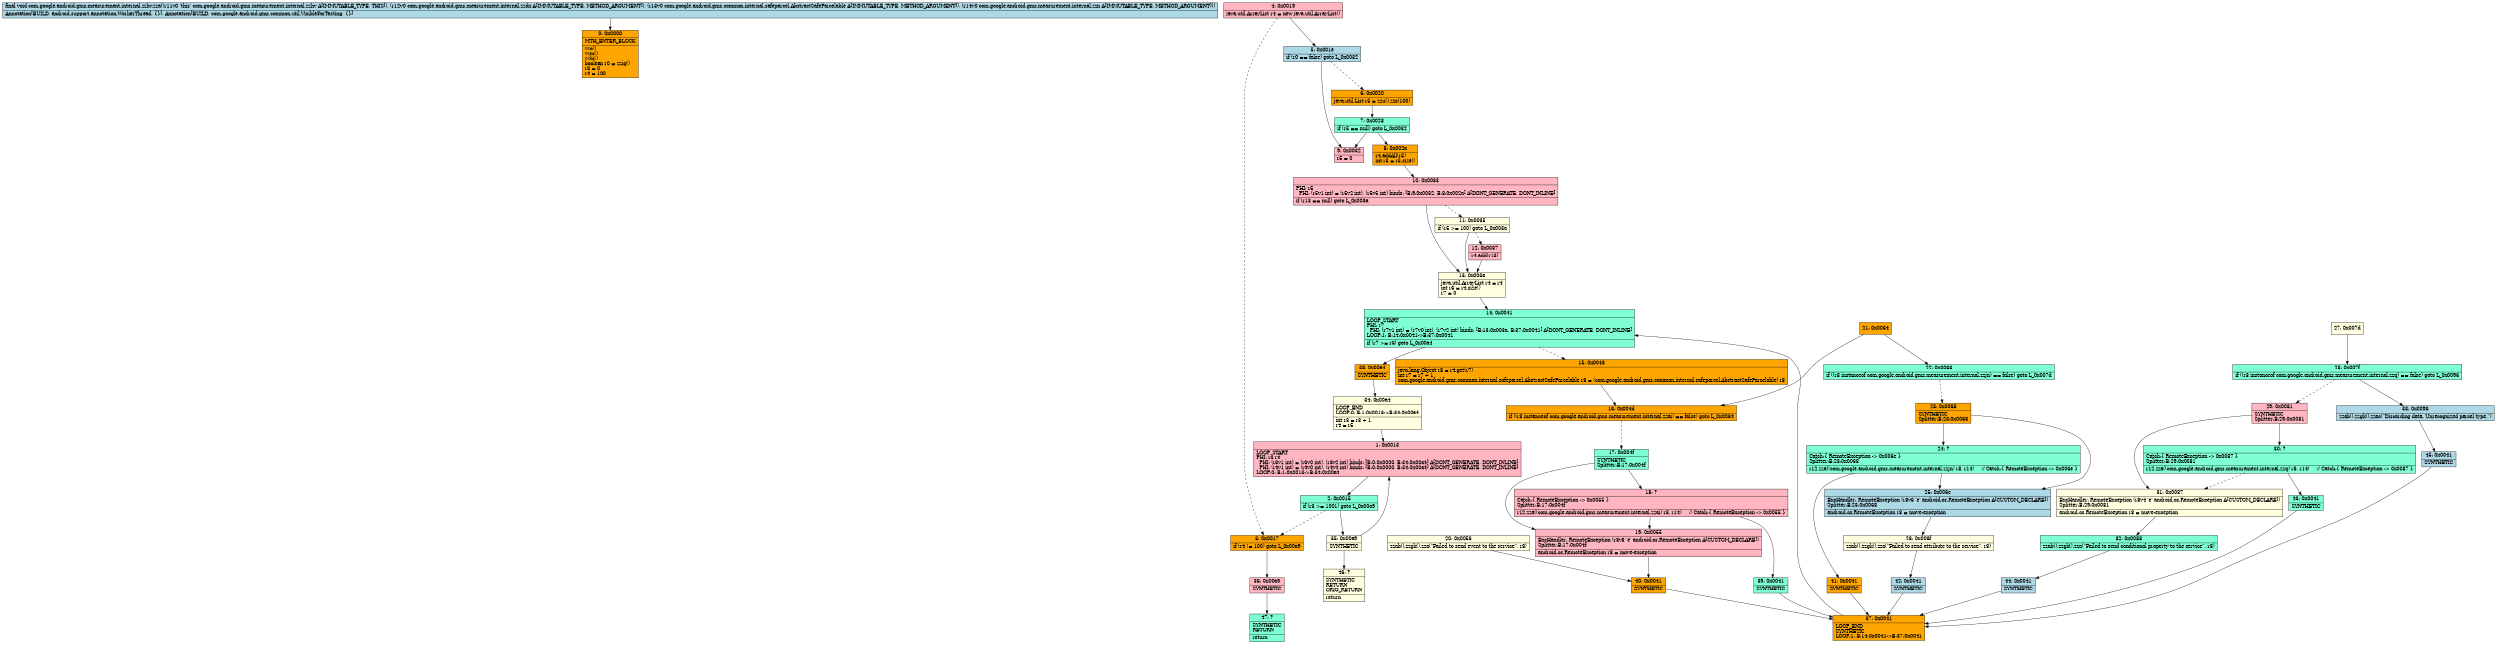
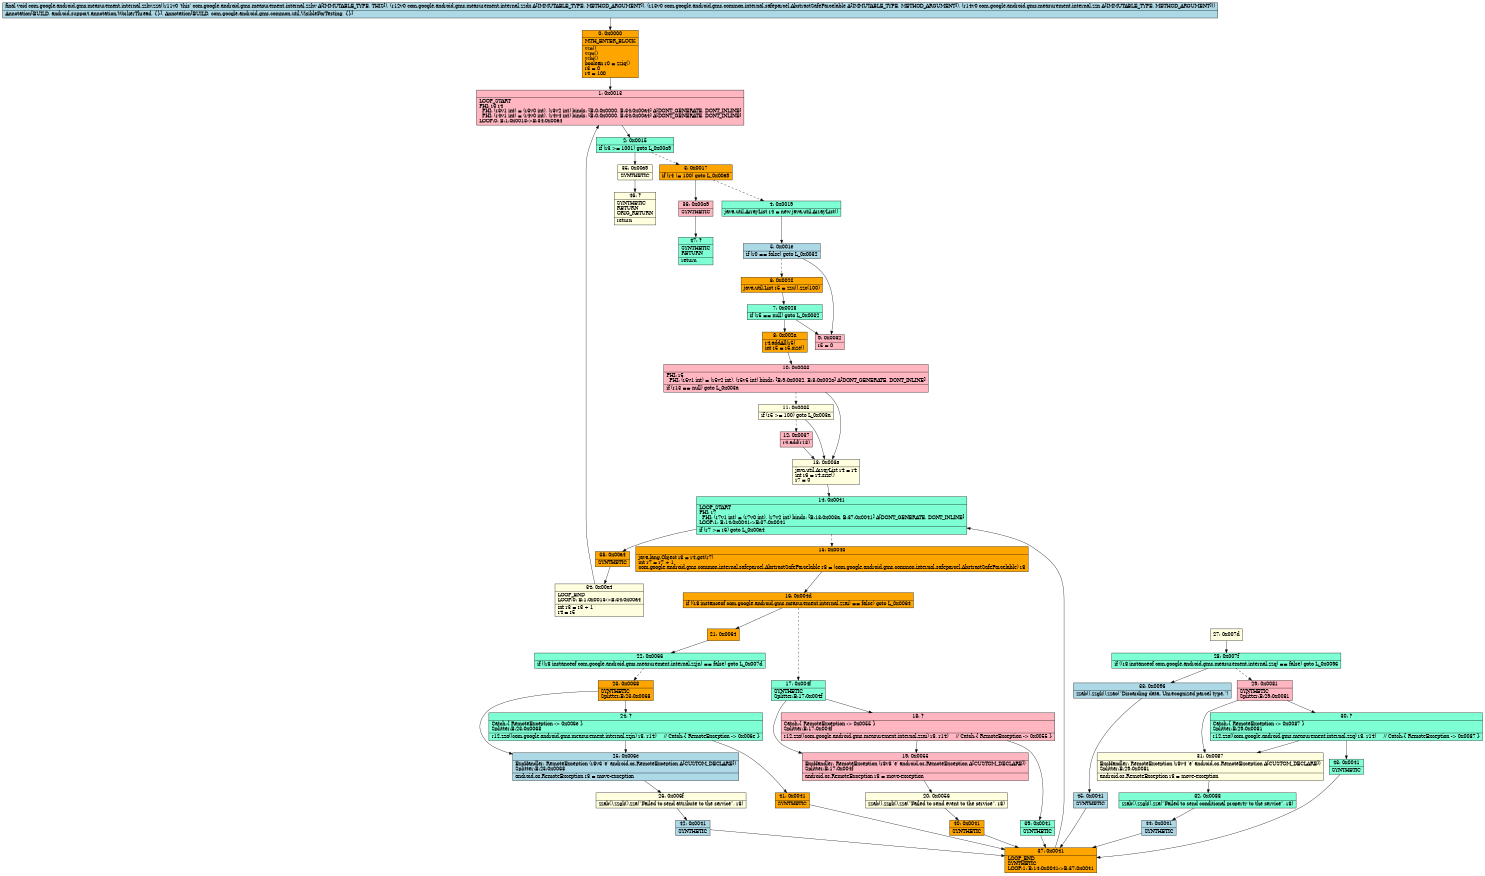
node "4: 0x0019": fillcolor lightpink -> aquamarine
edge "4: 0x0019" -> "3: 0x0017": reversed
edge "21: 0x0064" -> "16: 0x004d": reversed
edge "30: ?" -> "31: 0x0087": style dashed -> solid
edge "35: 0x00a9" -> "1: 0x0013": now "0: 0x0000" -> "1: 0x0013"
edge "19: 0x0055" -> "40: 0x0041": now "19: 0x0055" -> "20: 0x0056"
